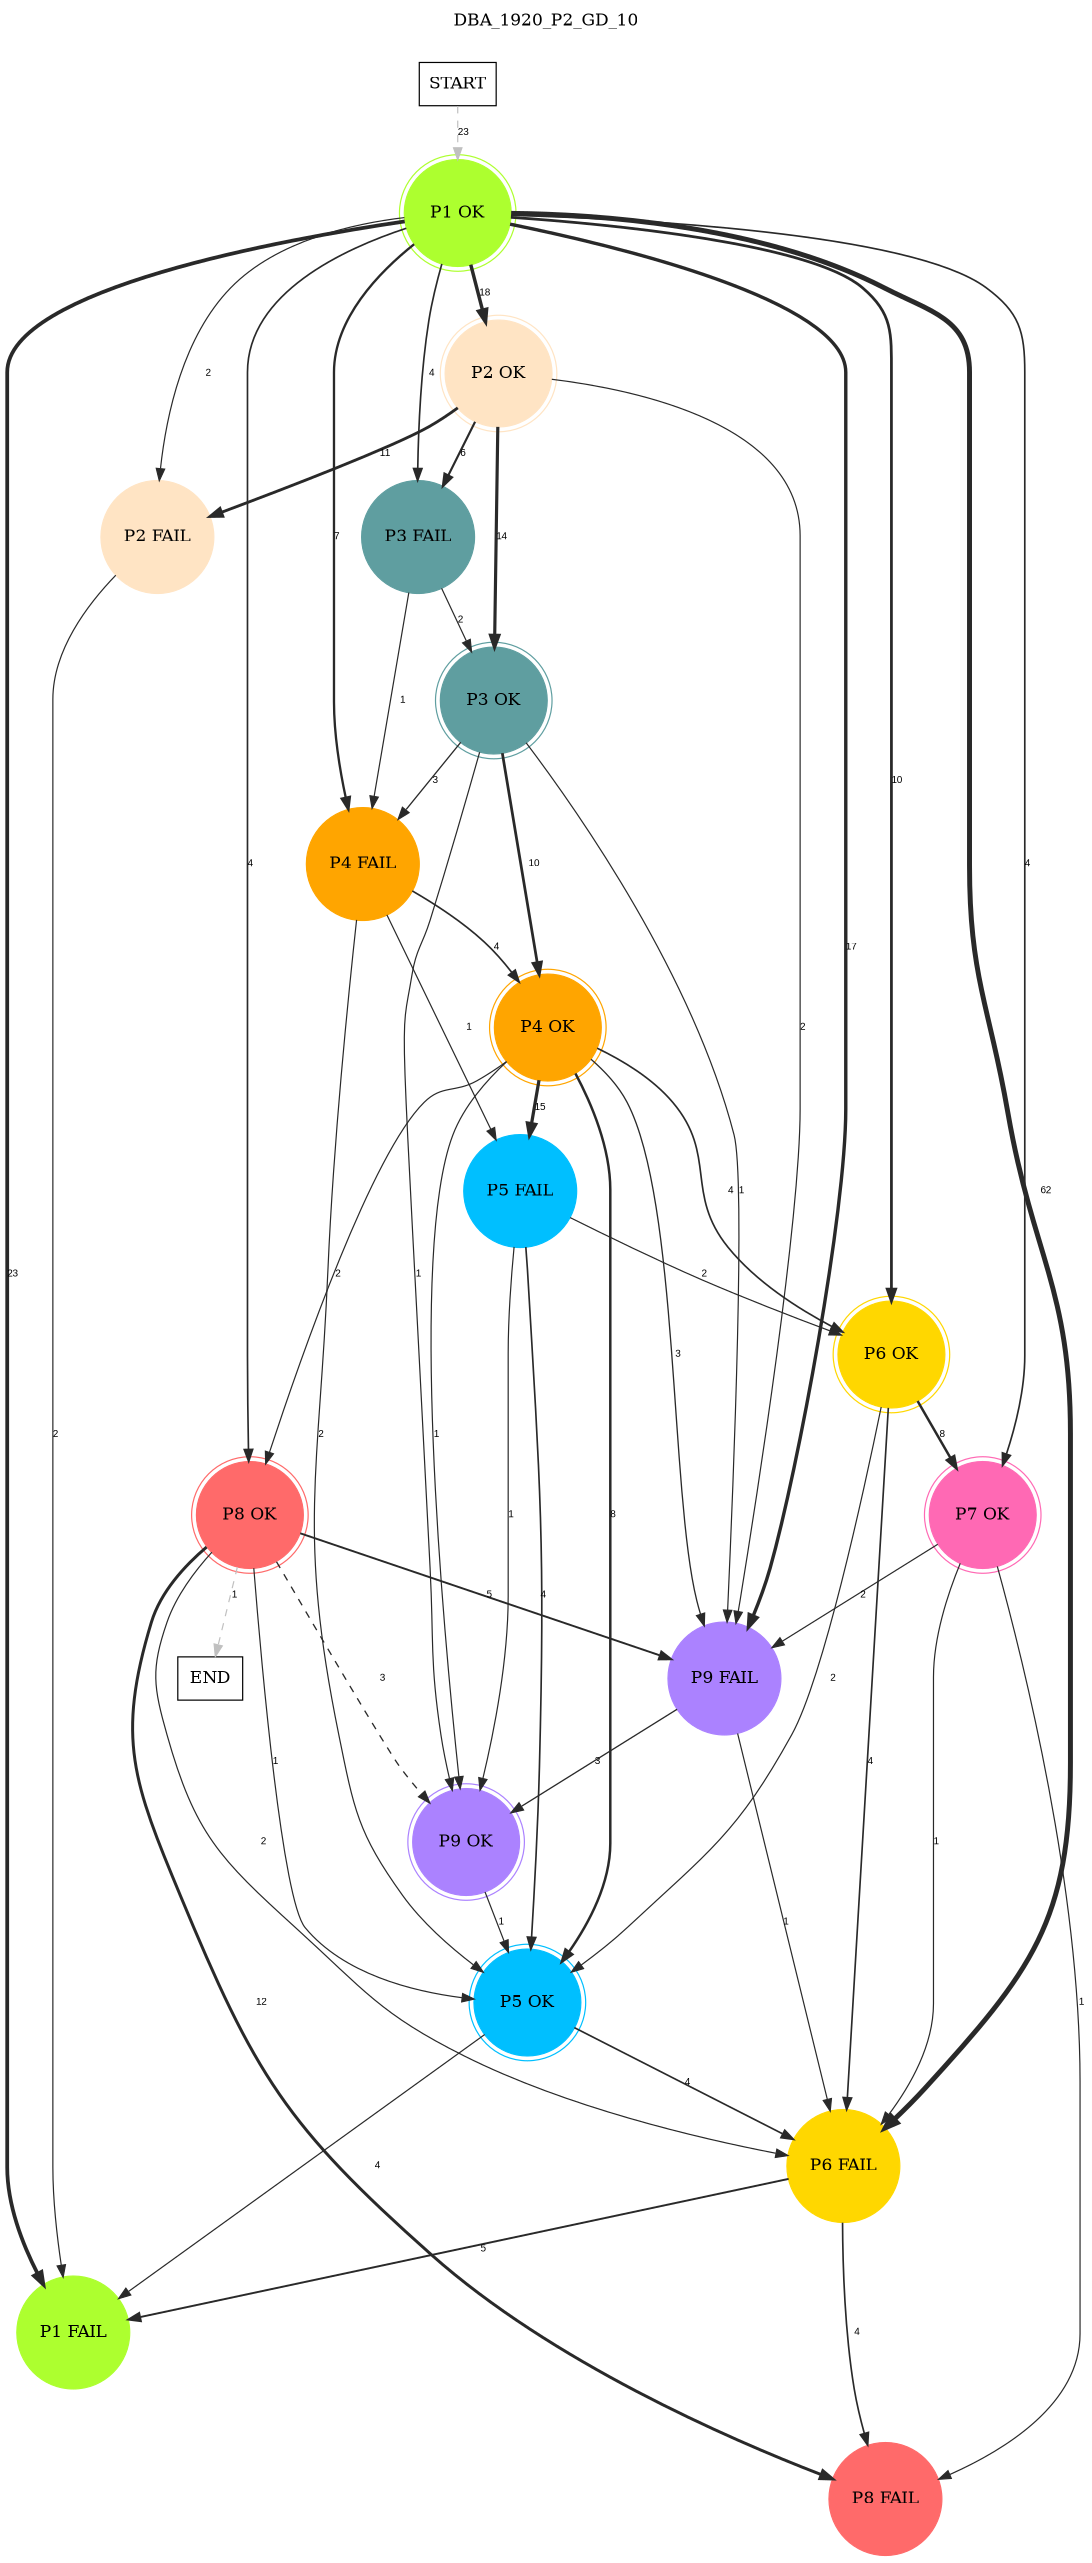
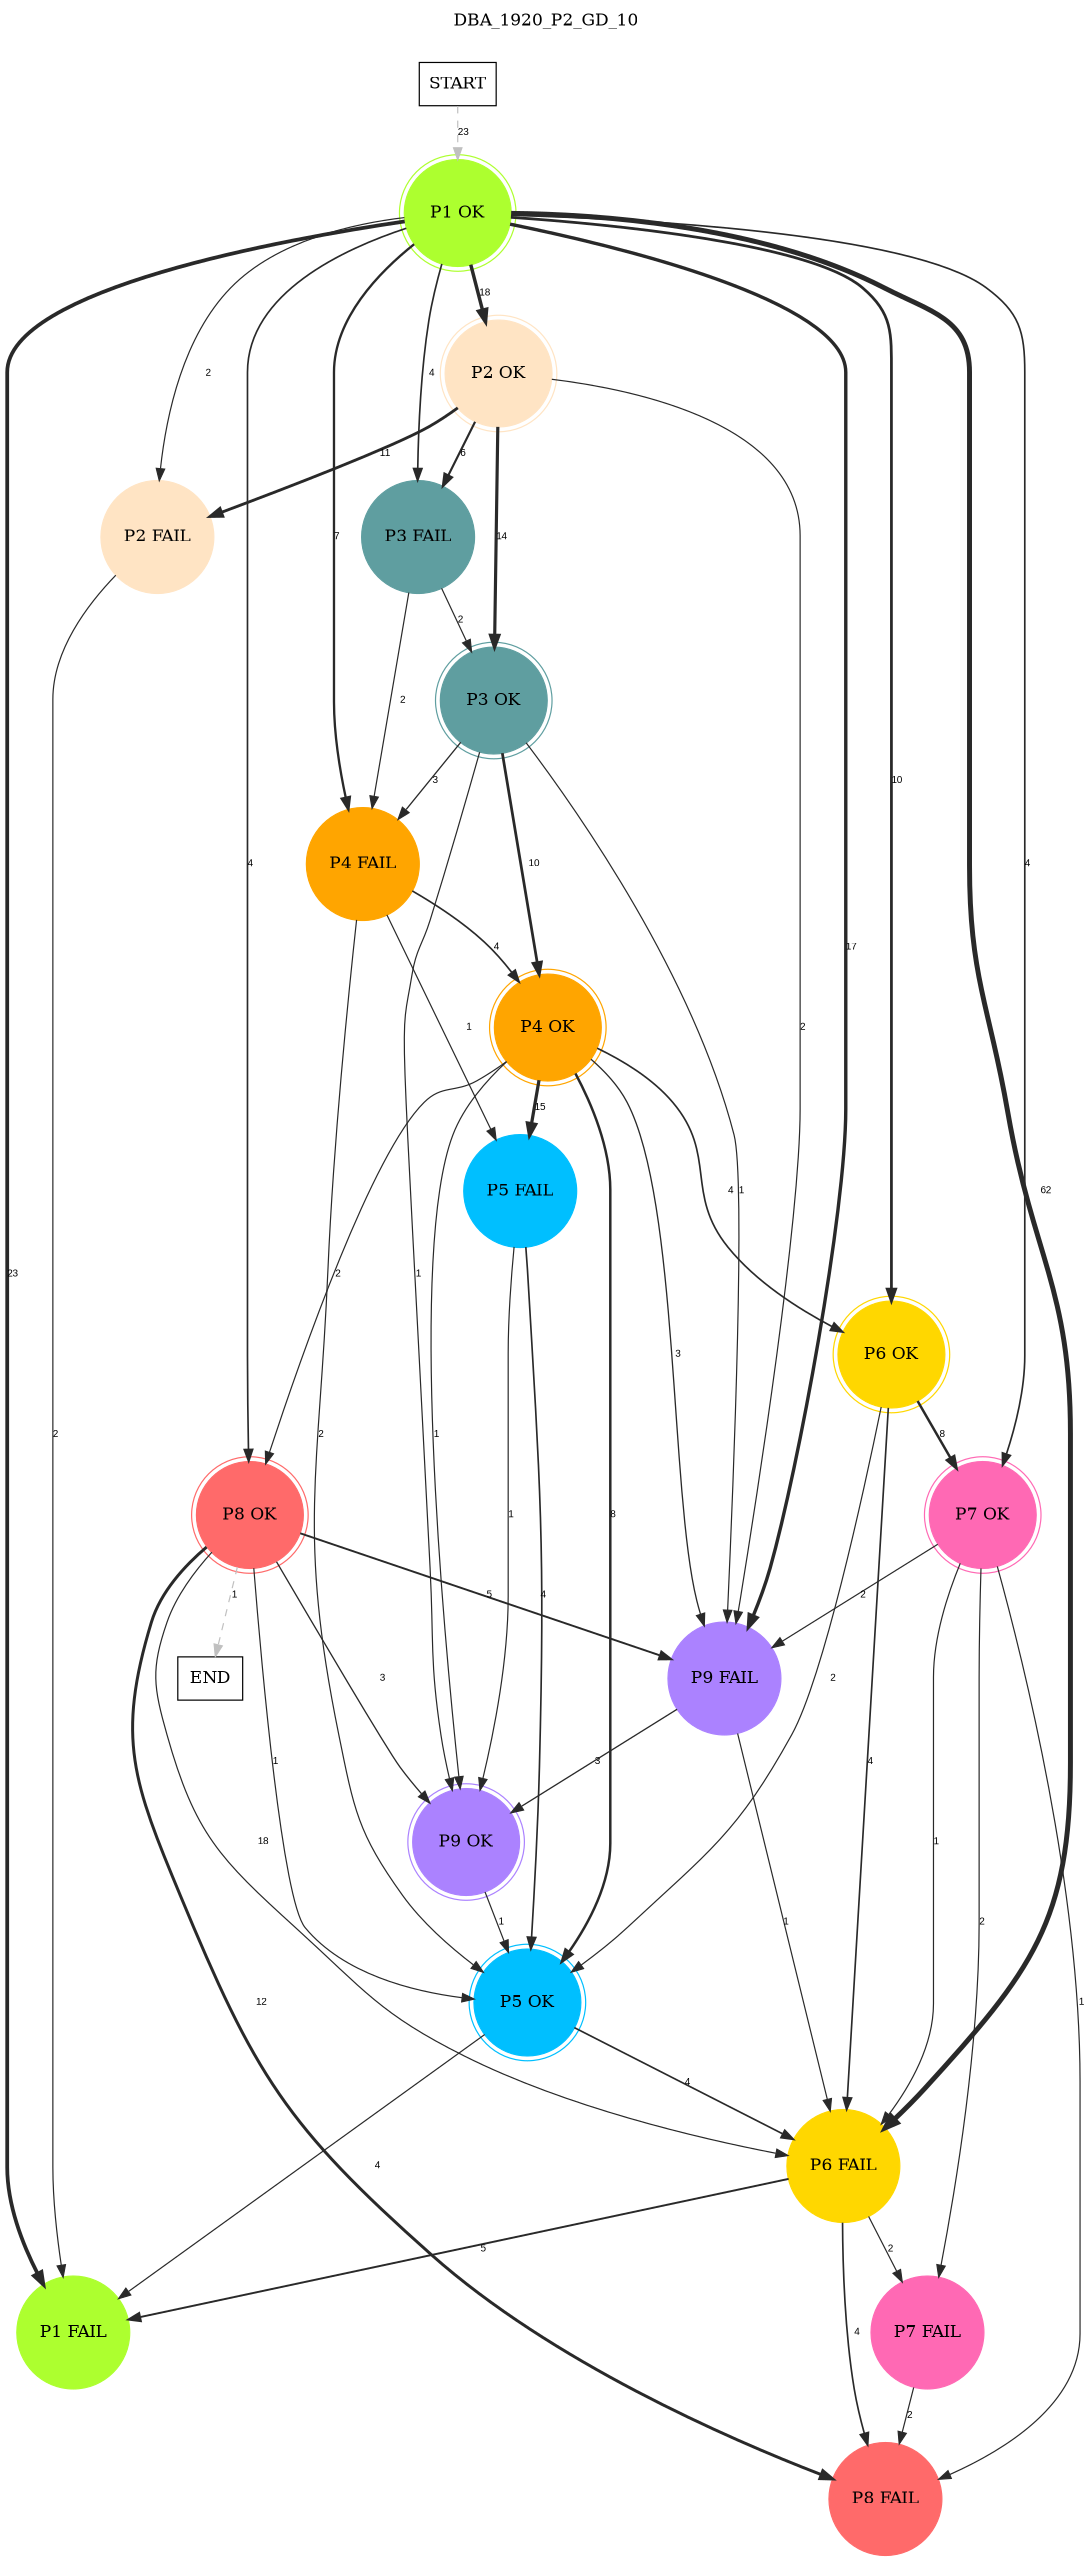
edge "P3 FAIL" -> "P4 FAIL": label "1" -> "2"
edge "P5 FAIL" -> "P6 OK": removed, label "2"
edge "P8 OK" -> "P9 OK": style dashed -> solid
edge "P8 OK" -> "P6 FAIL": label "2" -> "18"
node "P7 FAIL": added
